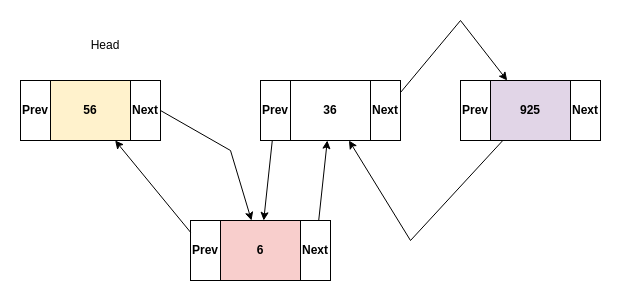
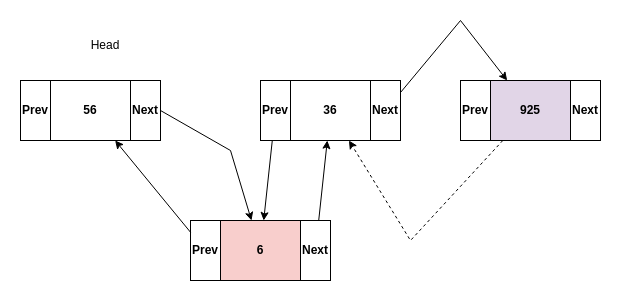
node "56": fillcolor #fff2cc -> #ffffff
edge "925" -> "36": style solid -> dashed
